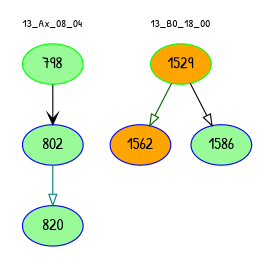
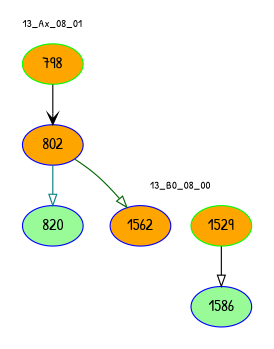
cluster "13_Ax_08_04": label "13_Ax_08_04" -> "13_Ax_08_01"
cluster "13_B0_18_00": label "13_B0_18_00" -> "13_B0_08_00"
node "798": fillcolor palegreen -> orange
edge "1529" -> "1562": now "802" -> "1562"
node "802": fillcolor palegreen -> orange
